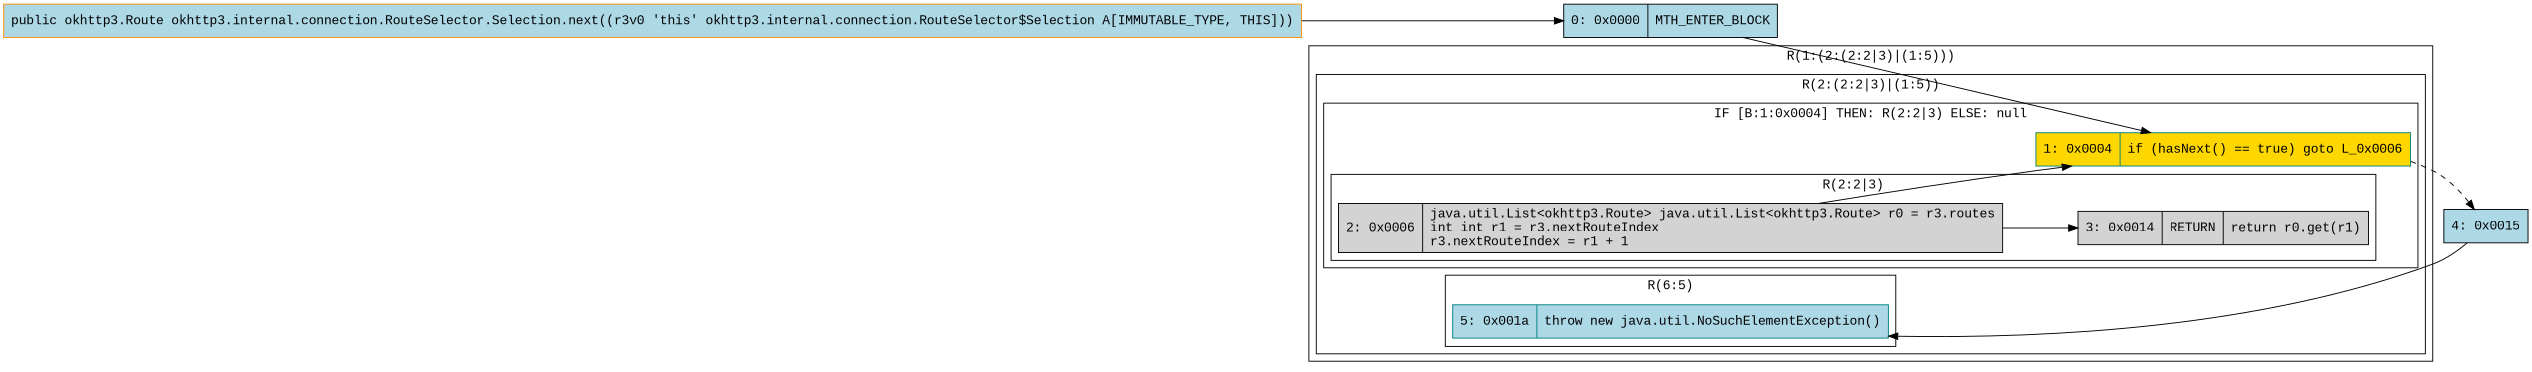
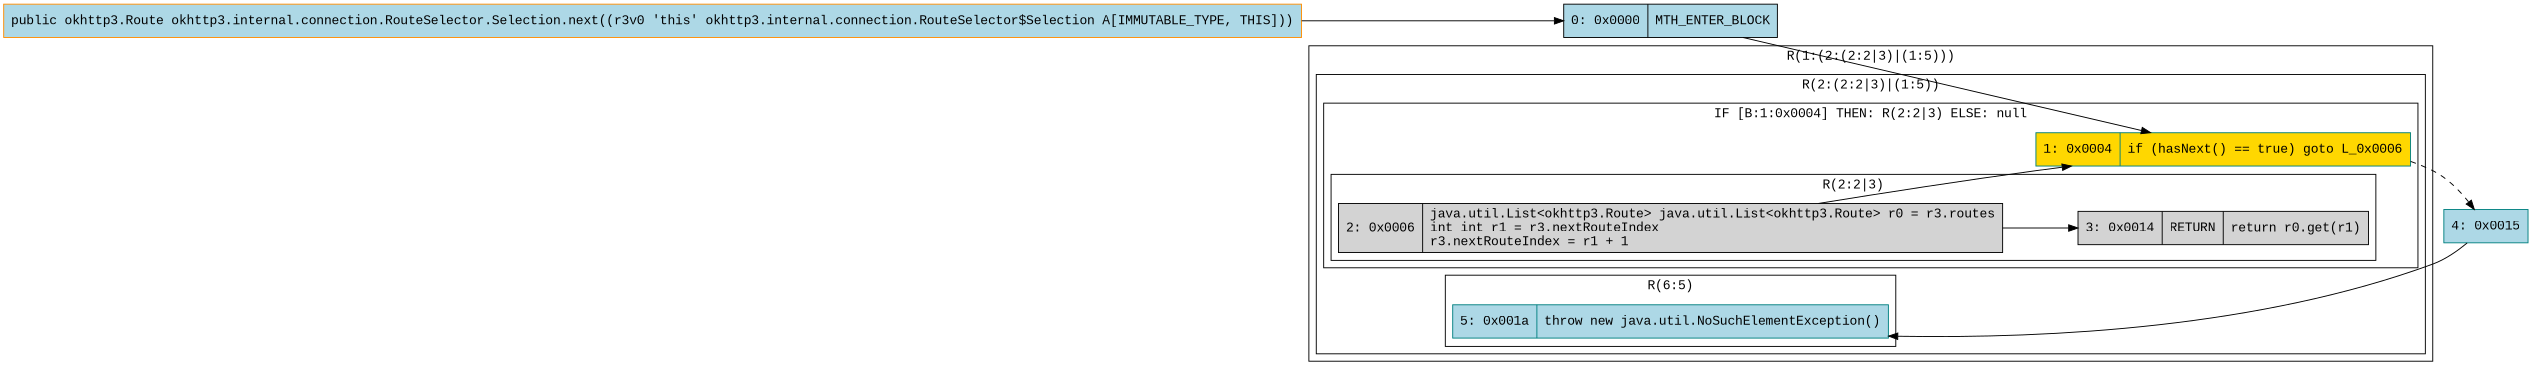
node "4: 0x0015": color black -> teal
